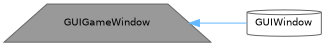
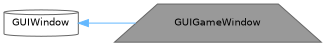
edge "GUIWindow" -> "GUIGameWindow": reversed
